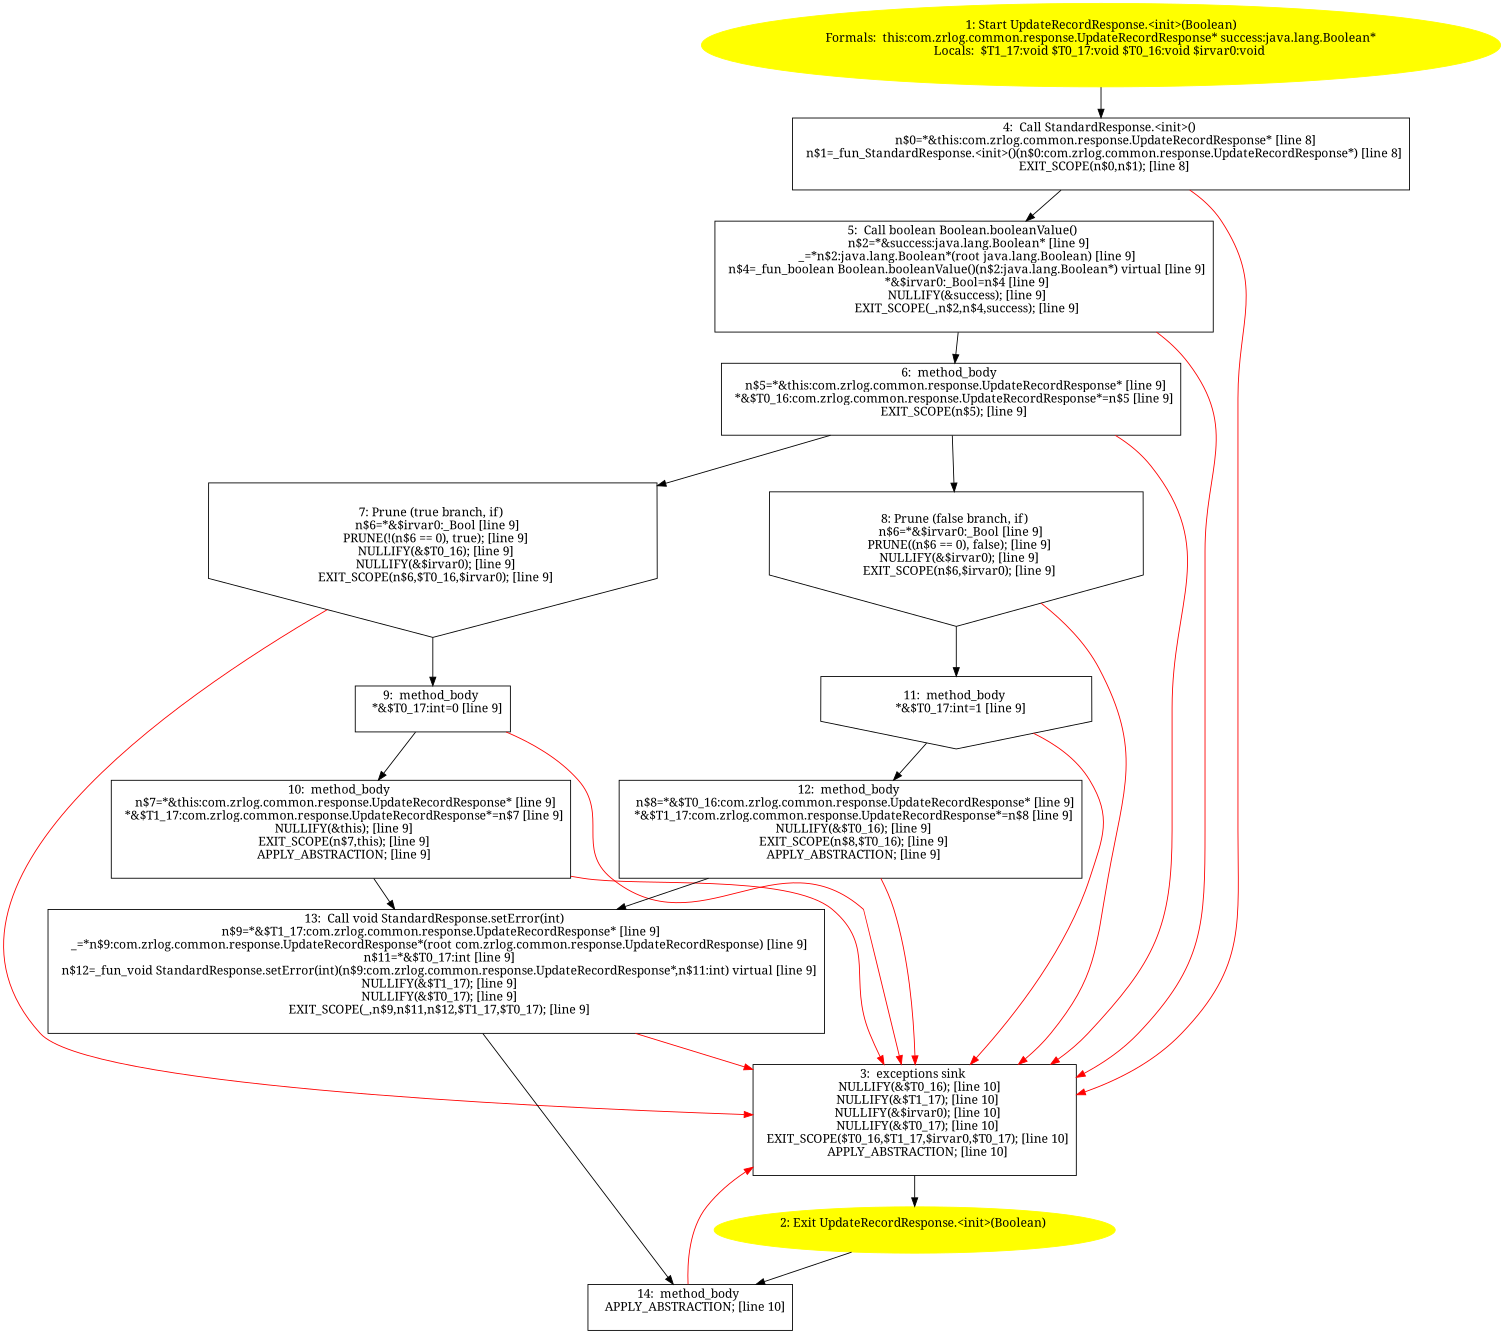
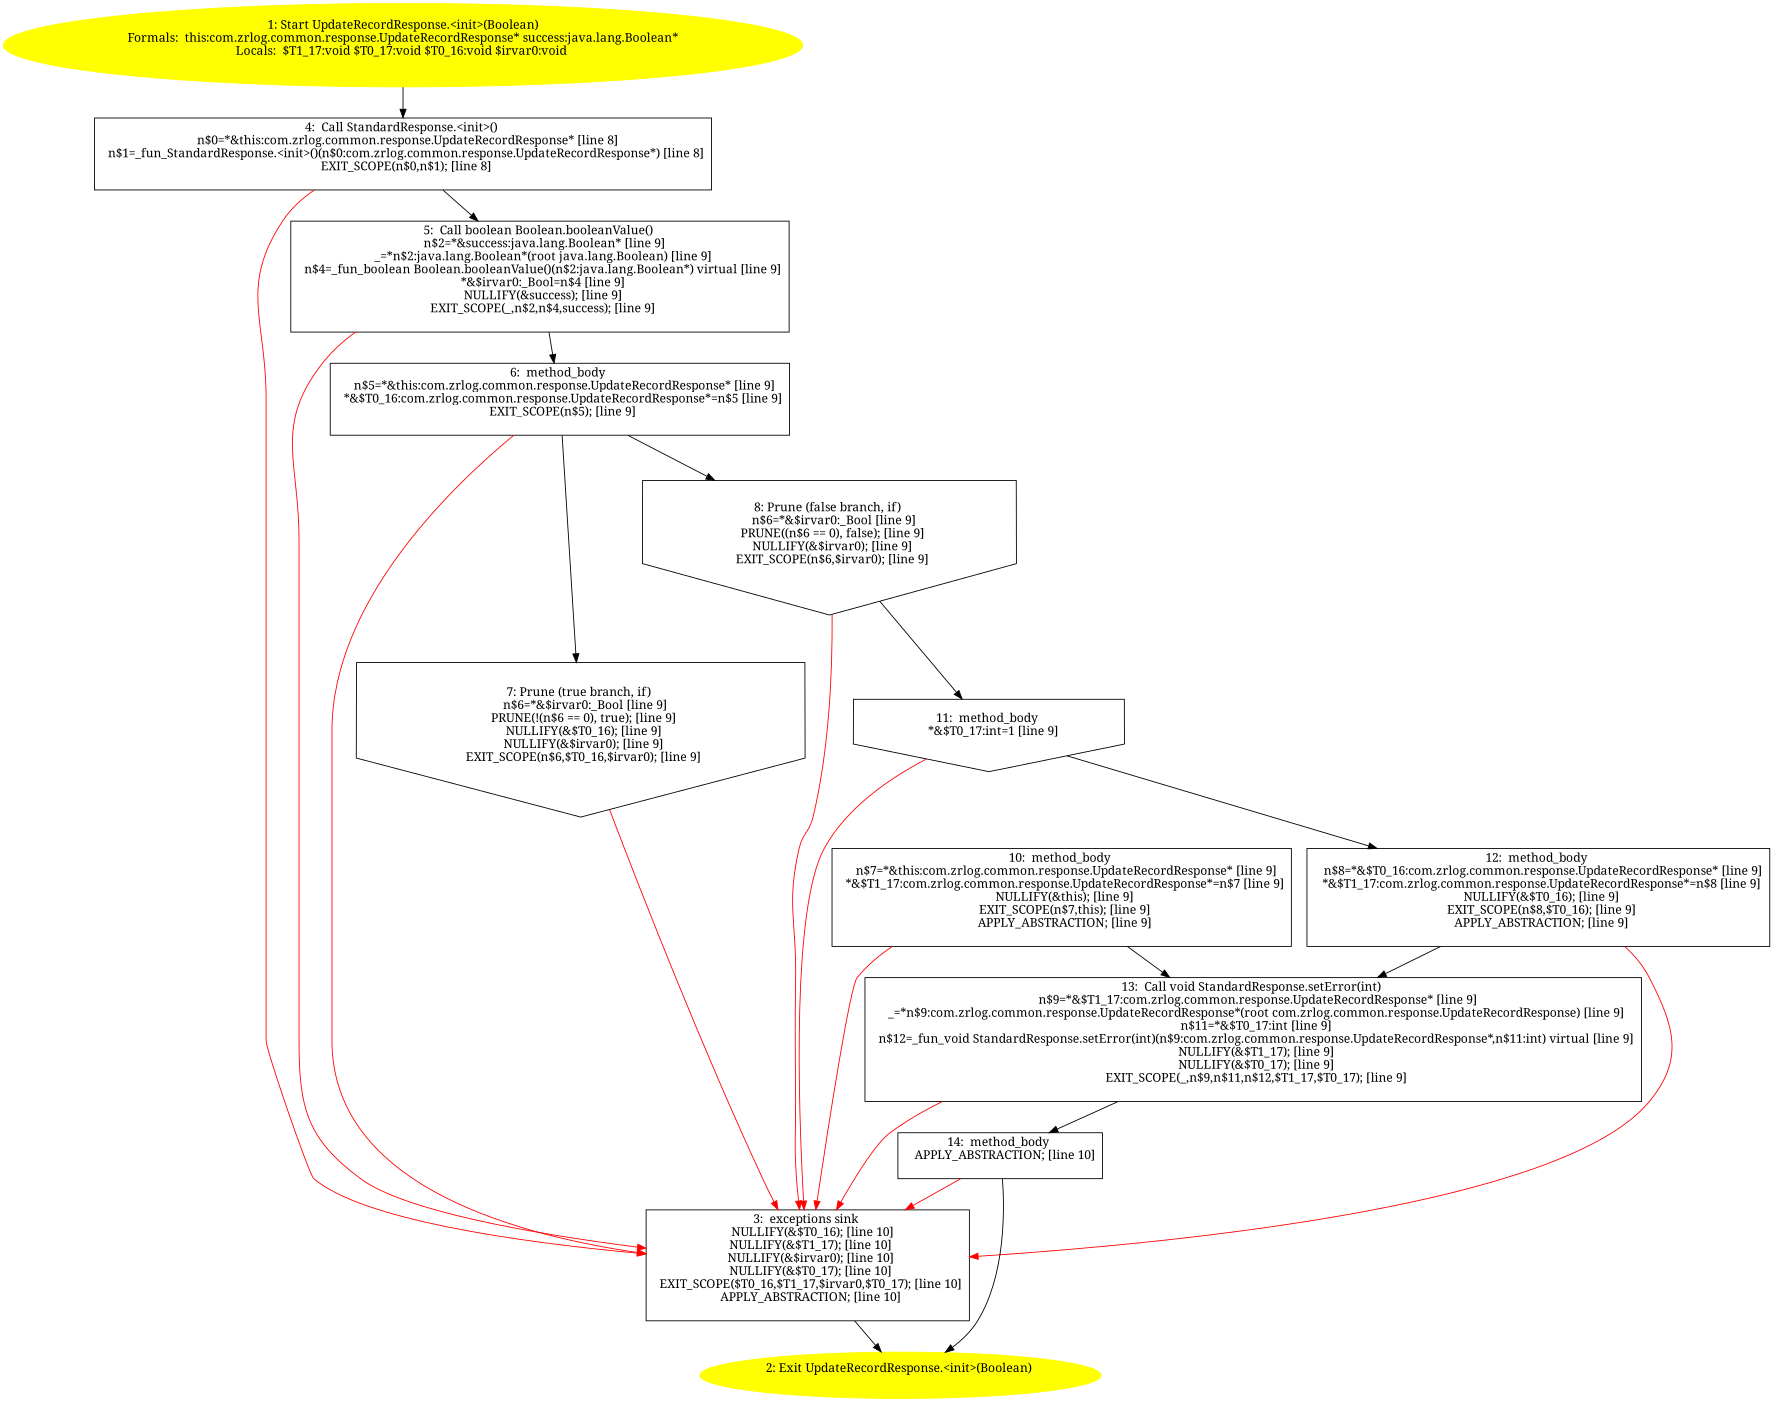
node "9:  method_body *&$T0_17:int=0 [line 9]": removed
edge "2: Exit UpdateRecordResponse.<init>(Boolean)" -> "14:  method_body APPLY_ABSTRACTION; [line 10]": reversed
